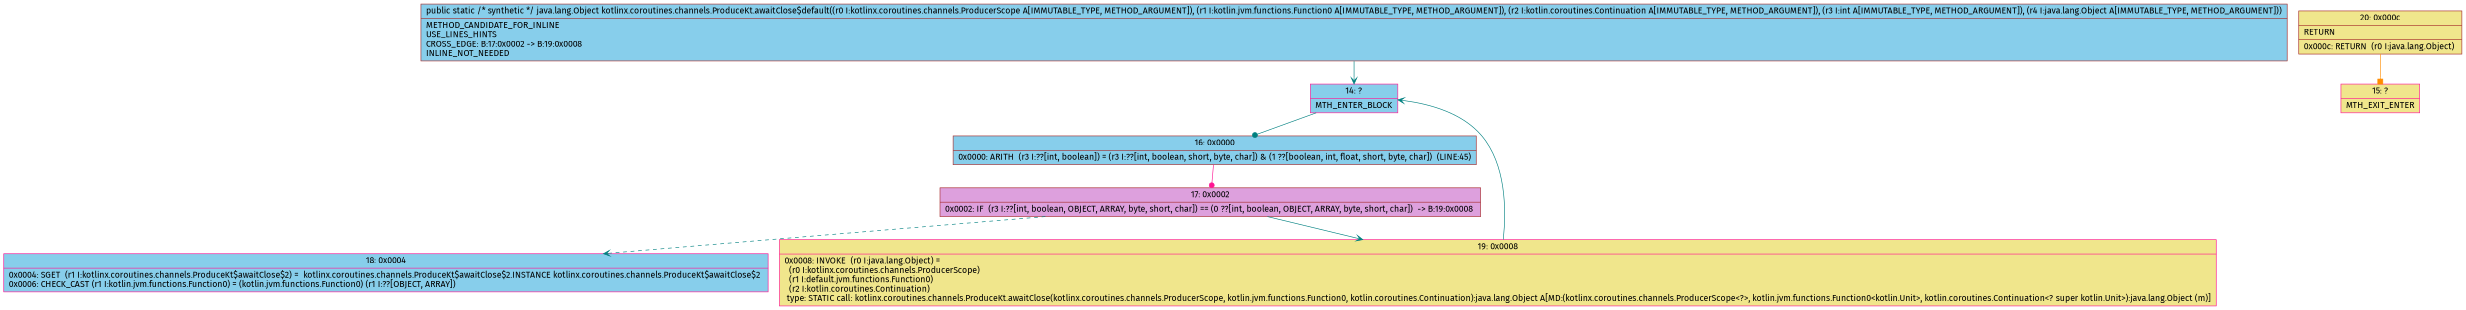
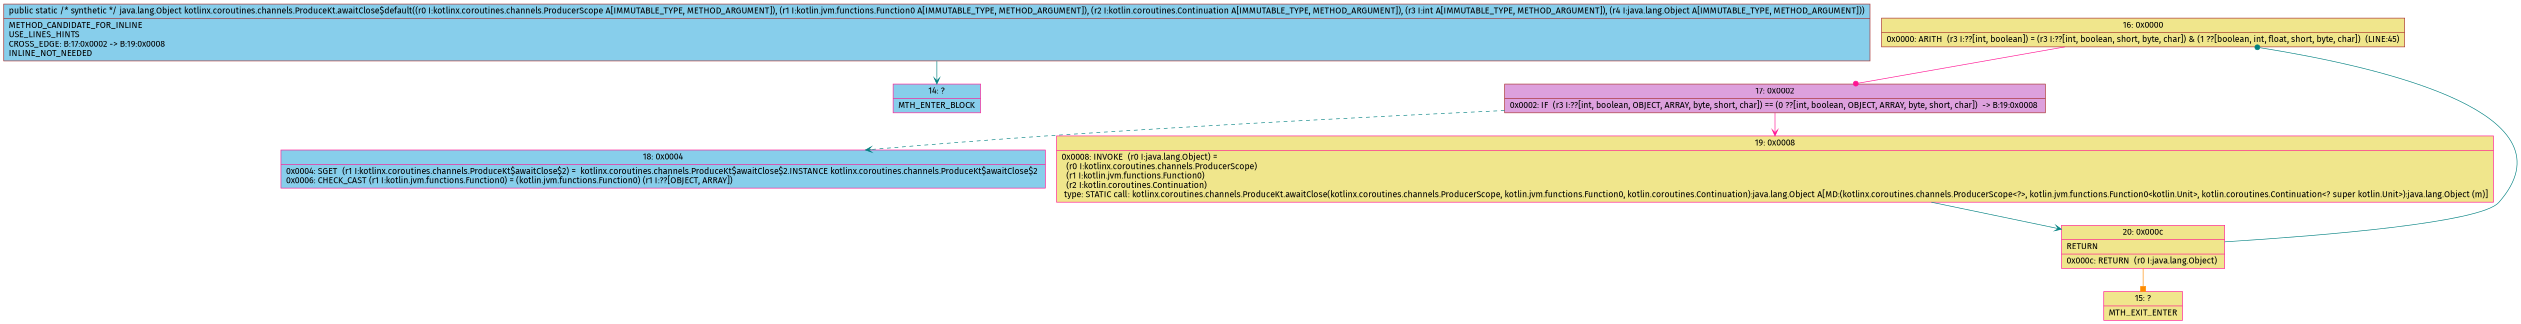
node "20: 0x000c": color brown -> deeppink
edge "14: ?" -> "16: 0x0000": now "20: 0x000c" -> "16: 0x0000"
edge "19: 0x0008" -> "14: ?": now "19: 0x0008" -> "20: 0x000c"
node "16: 0x0000": fillcolor skyblue -> khaki
edge "17: 0x0002" -> "19: 0x0008": color teal -> deeppink
node "19: 0x0008": text "(r1 I:default.jvm.functions.Function0)" -> "(r1 I:kotlin.jvm.functions.Function0)"
